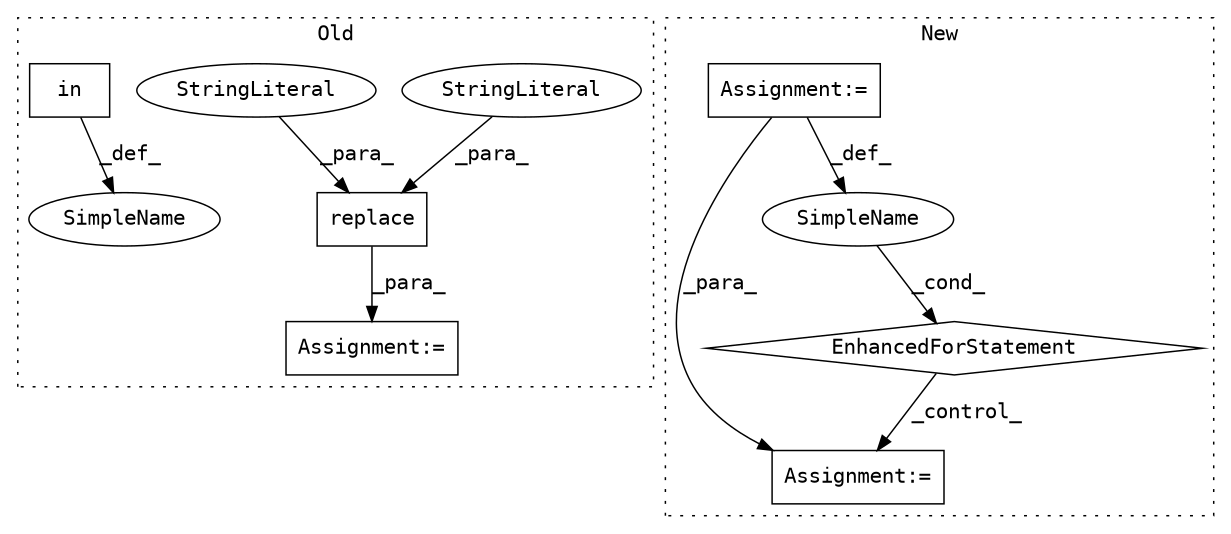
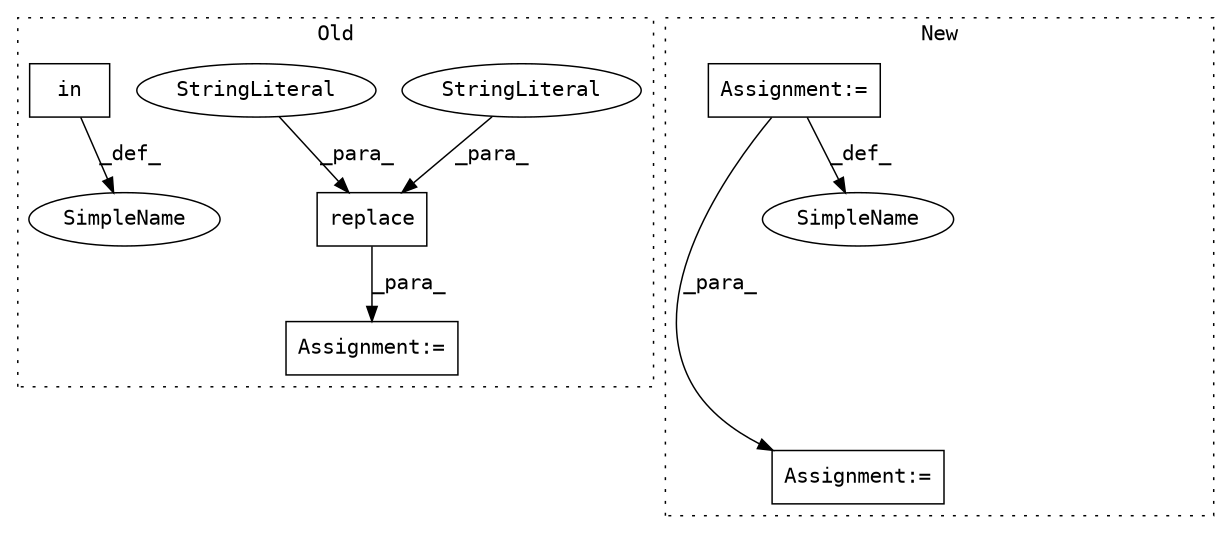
node "EnhancedForStatement": removed
